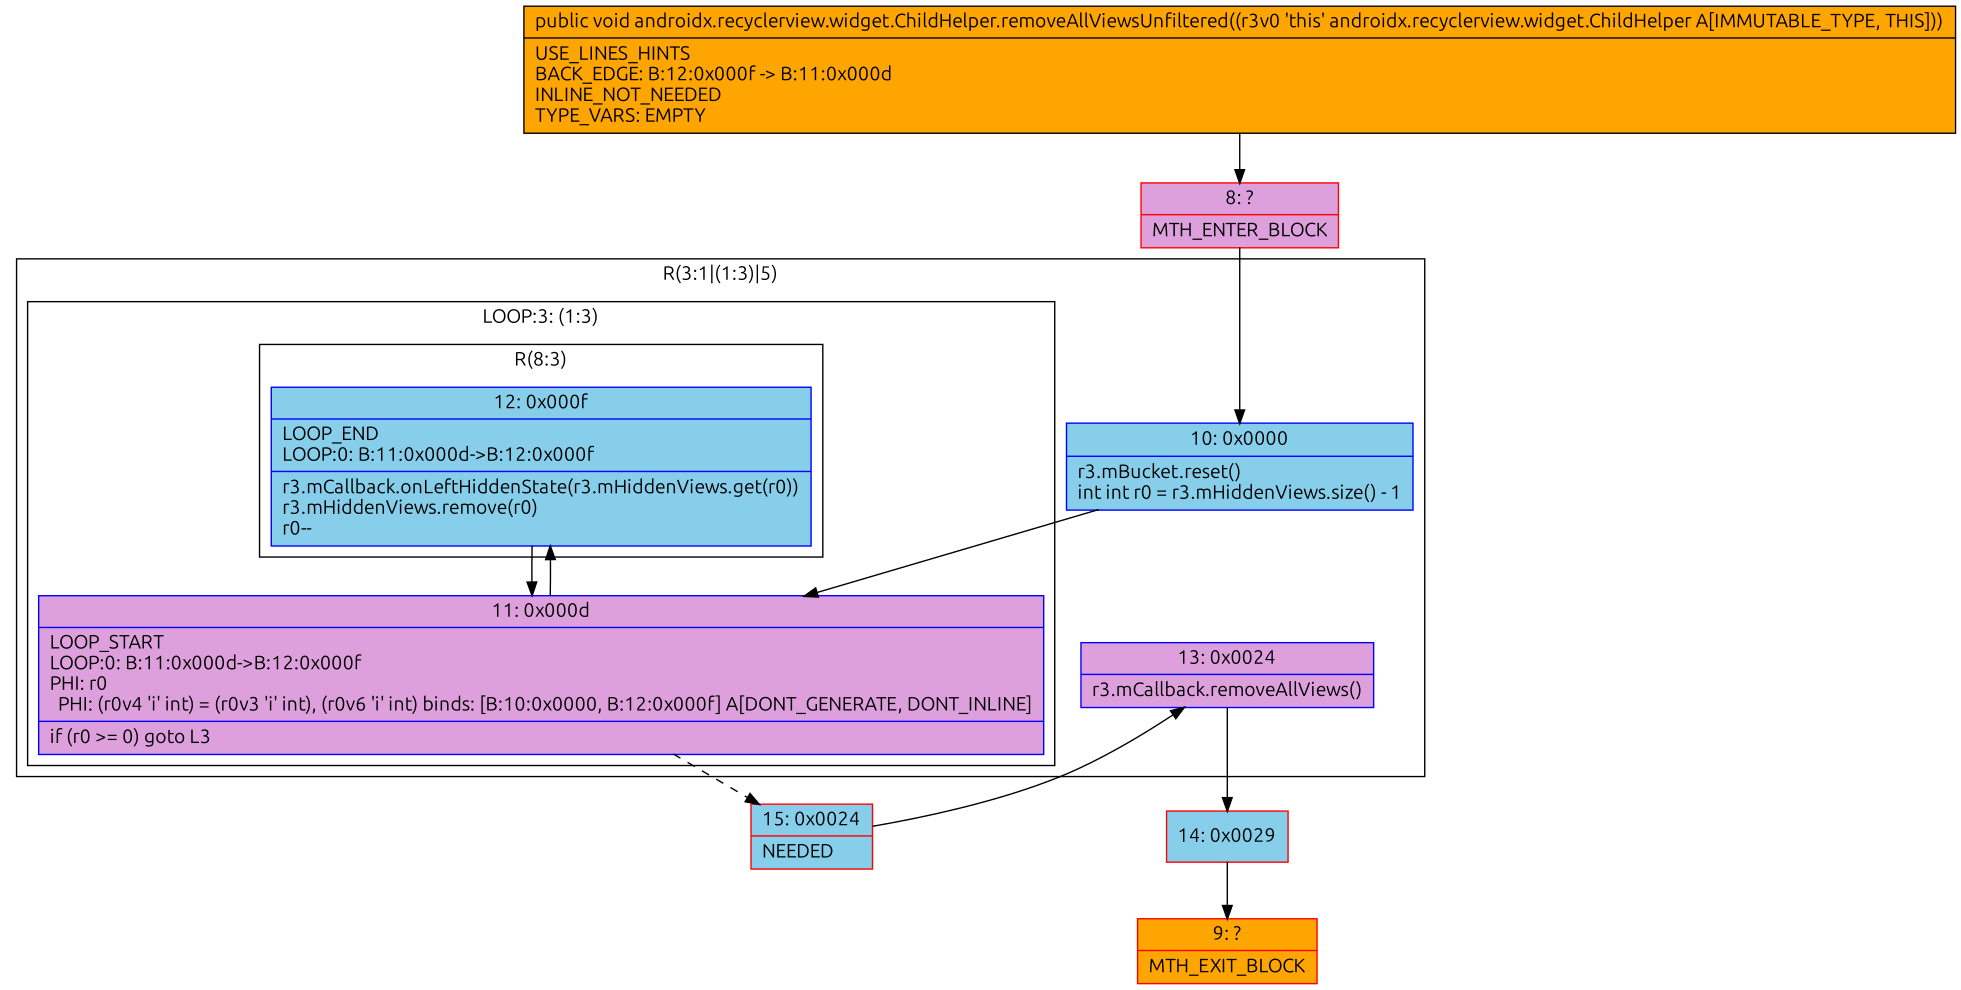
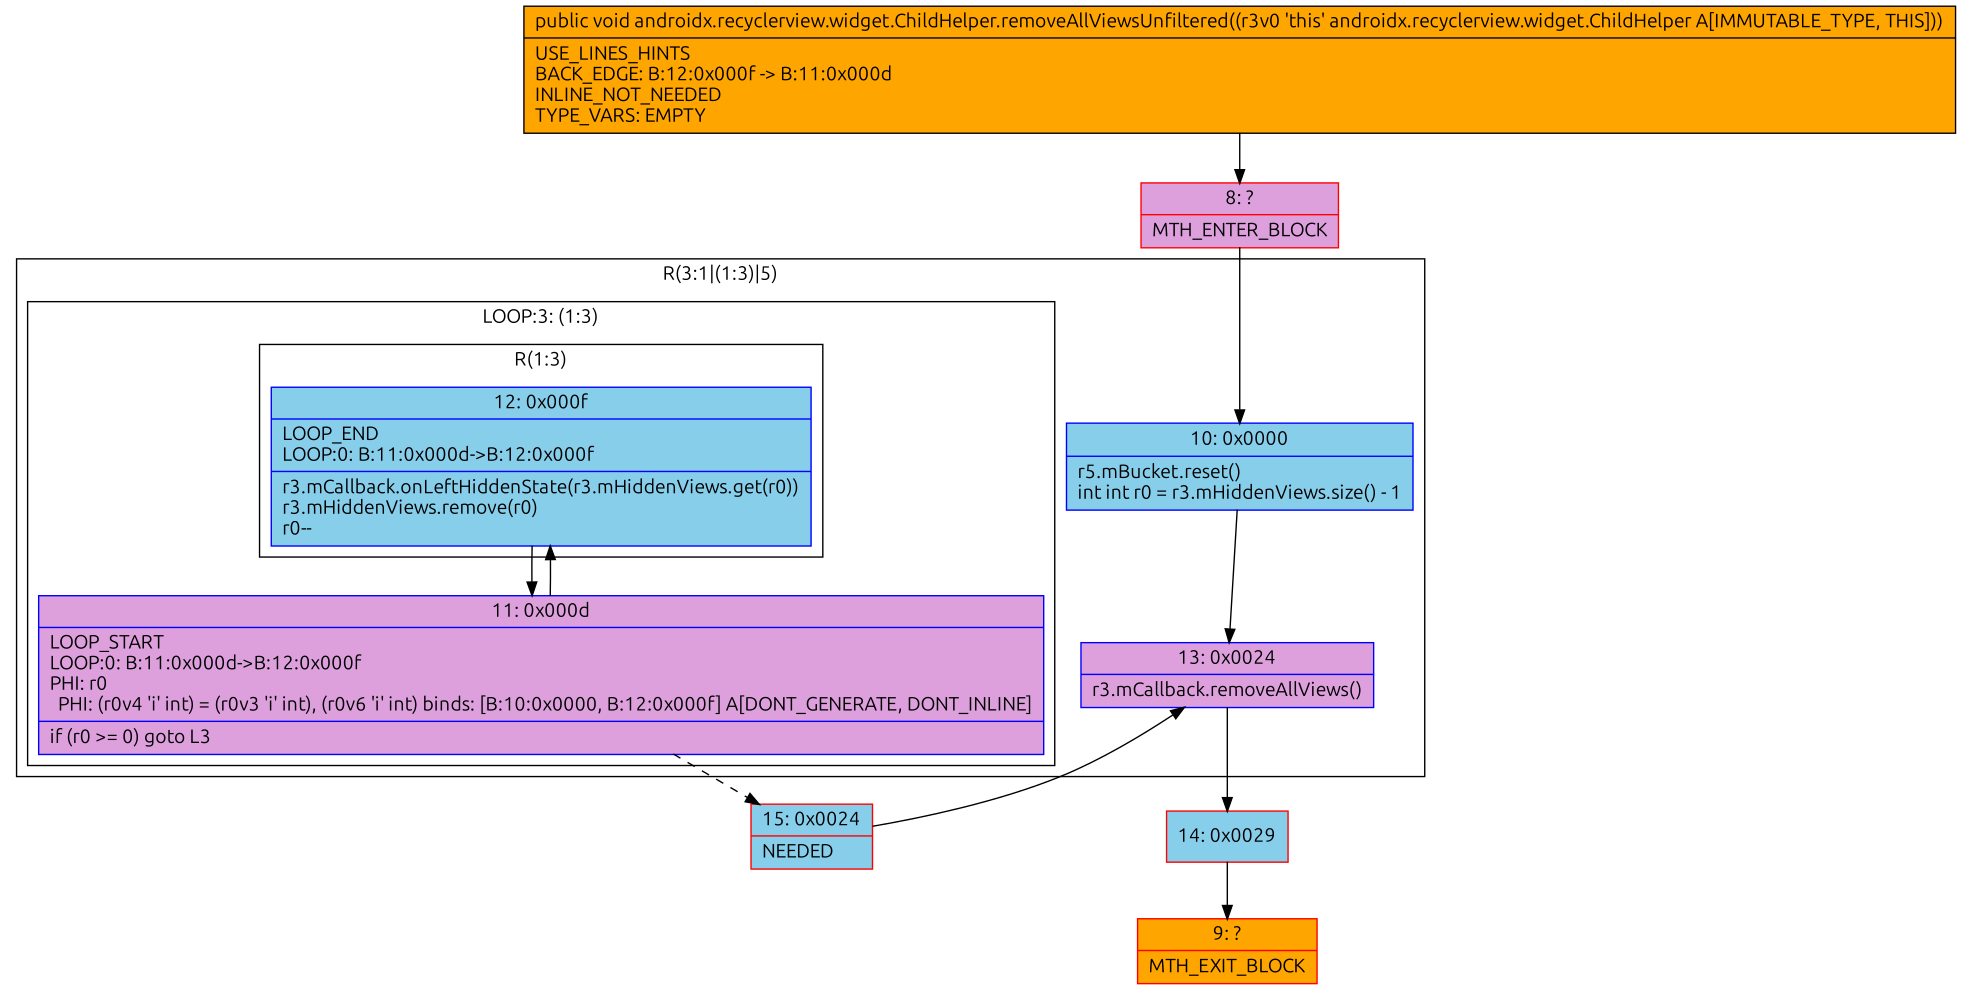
cluster "R(8:3)": label "R(8:3)" -> "R(1:3)"
node "10: 0x0000": text "r3.mBucket.reset()" -> "r5.mBucket.reset()"
edge "10: 0x0000" -> "11: 0x000d": now "10: 0x0000" -> "13: 0x0024"
